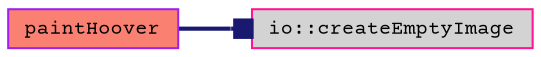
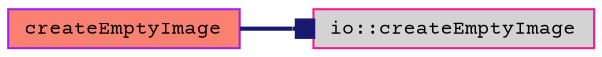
node "paintHoover": label "paintHoover" -> "createEmptyImage"
